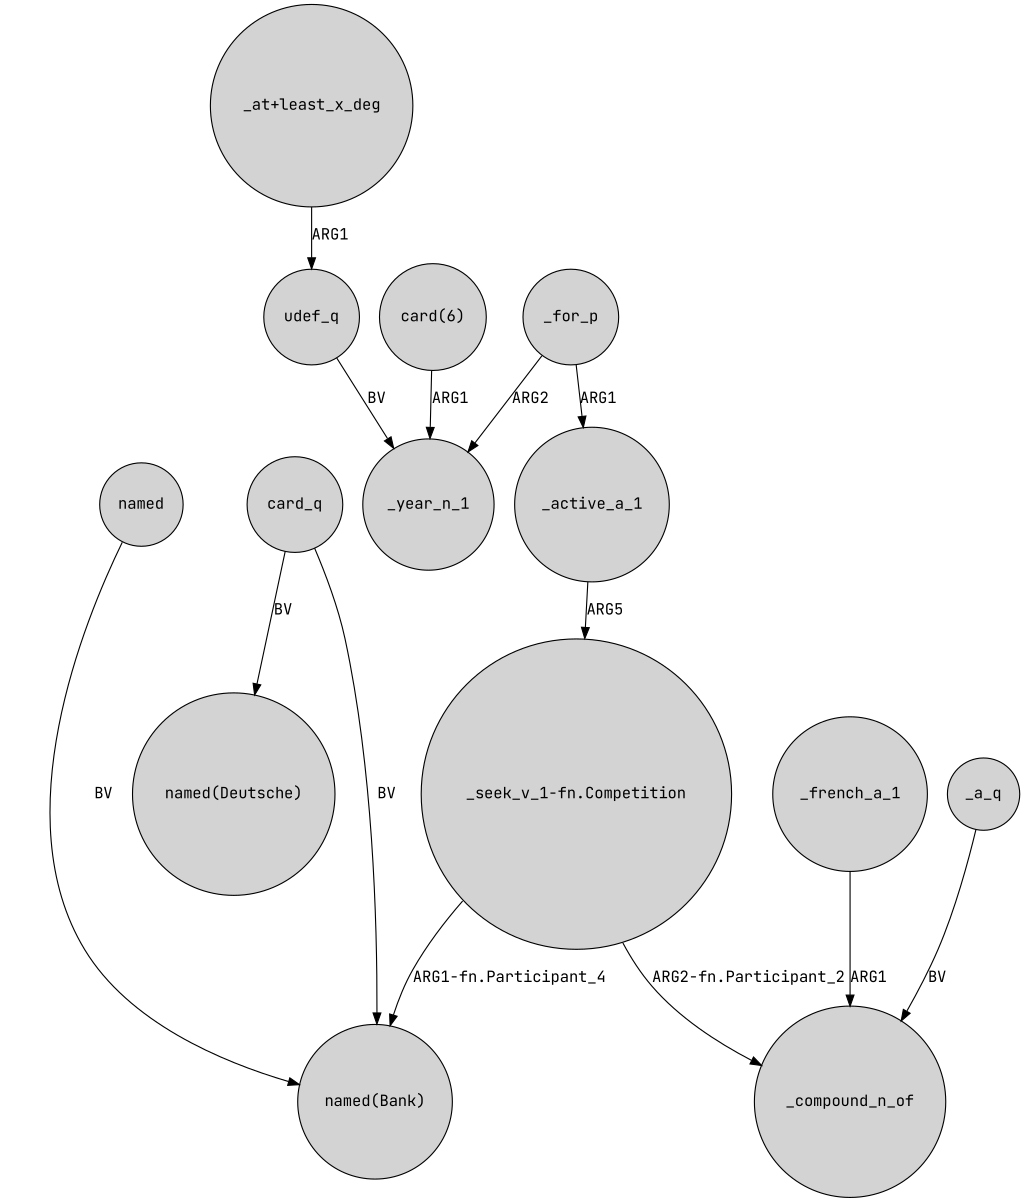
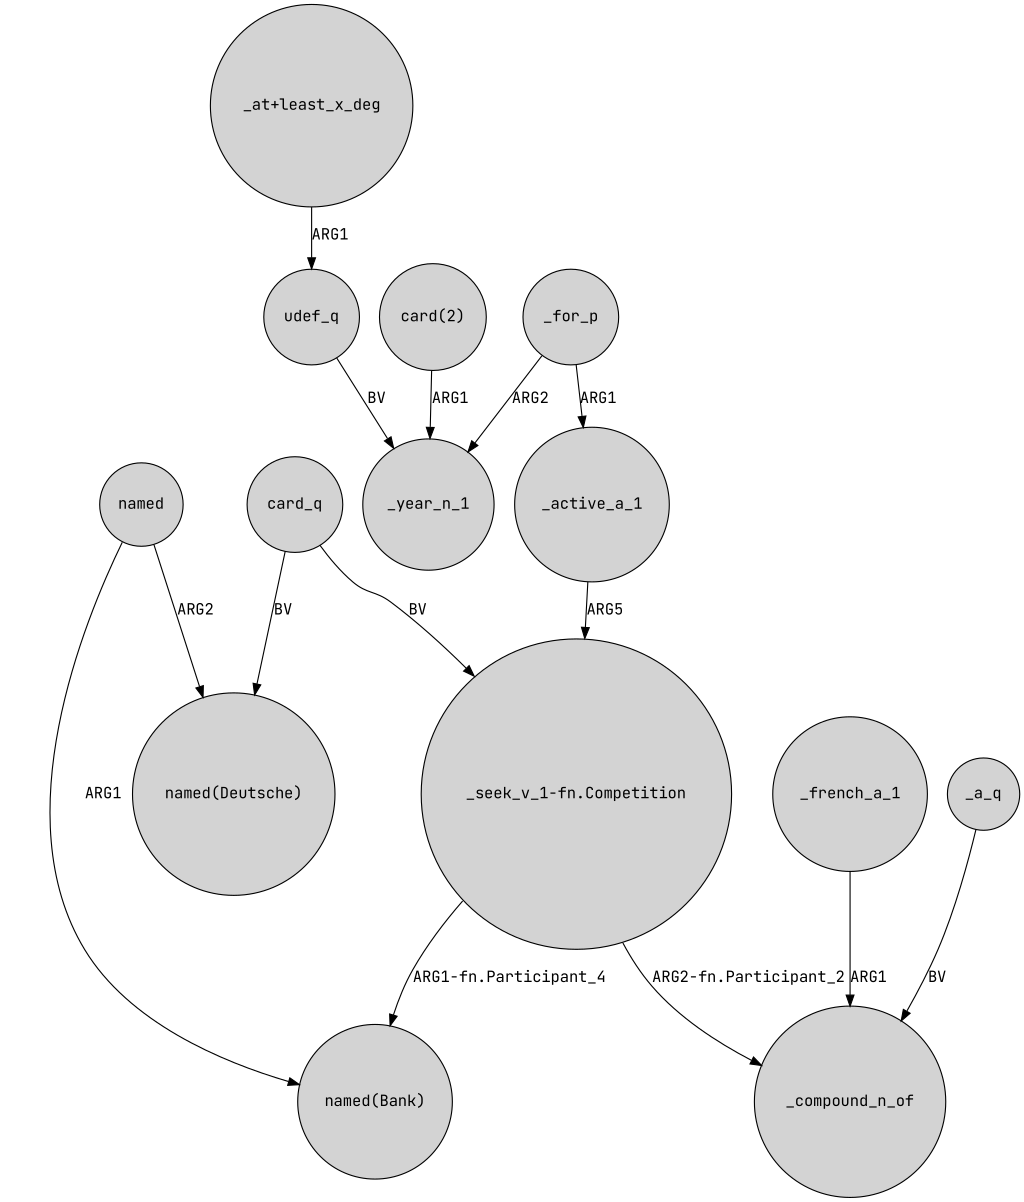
node "card(6)": label "card(6)" -> "card(2)"
edge "named" -> "named(Deutsche)": added, label "ARG2"
edge "card_q" -> "named(Bank)": now "card_q" -> "_seek_v_1-fn.Competition"
edge "named" -> "named(Bank)": label "BV" -> "ARG1"
